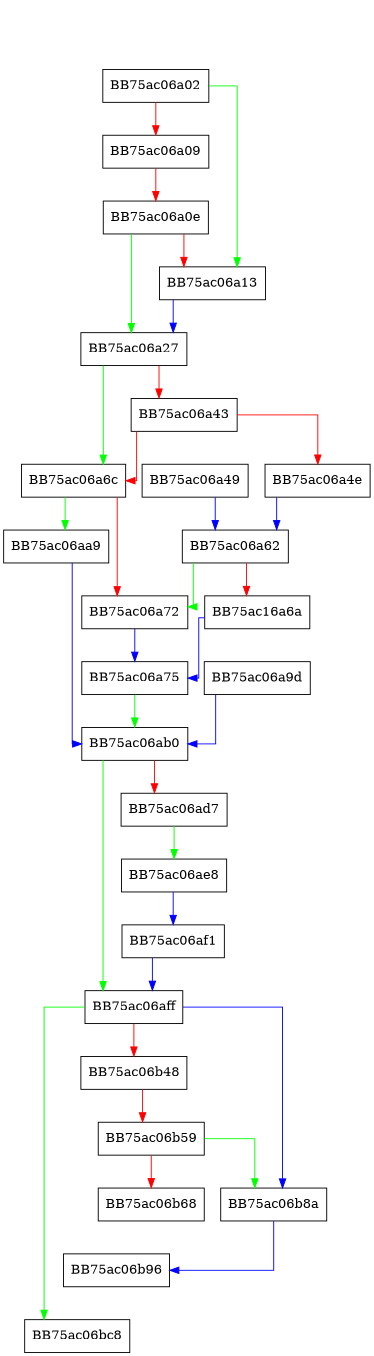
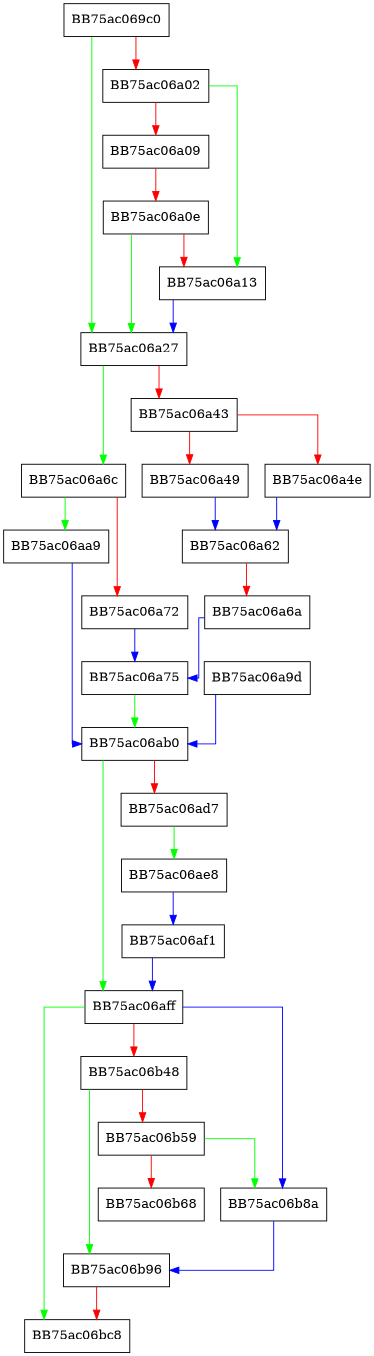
node "BB75ac069c0": added
edge "BB75ac06a43" -> "BB75ac06a6c": now "BB75ac06a43" -> "BB75ac06a49"
edge "BB75ac06a62" -> "BB75ac06a72": removed
node "BB75ac16a6a": label "BB75ac16a6a" -> "BB75ac06a6a"
edge "BB75ac06b48" -> "BB75ac06b96": added
edge "BB75ac06b96" -> "BB75ac06bc8": added
